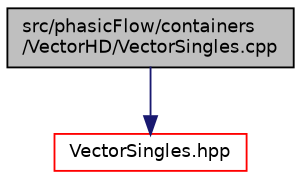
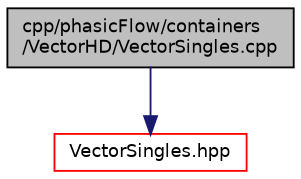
node "src/phasicFlow/containers /VectorHD/VectorSingles.cpp": label "src/phasicFlow/containers /VectorHD/VectorSingles.cpp" -> "cpp/phasicFlow/containers /VectorHD/VectorSingles.cpp"
